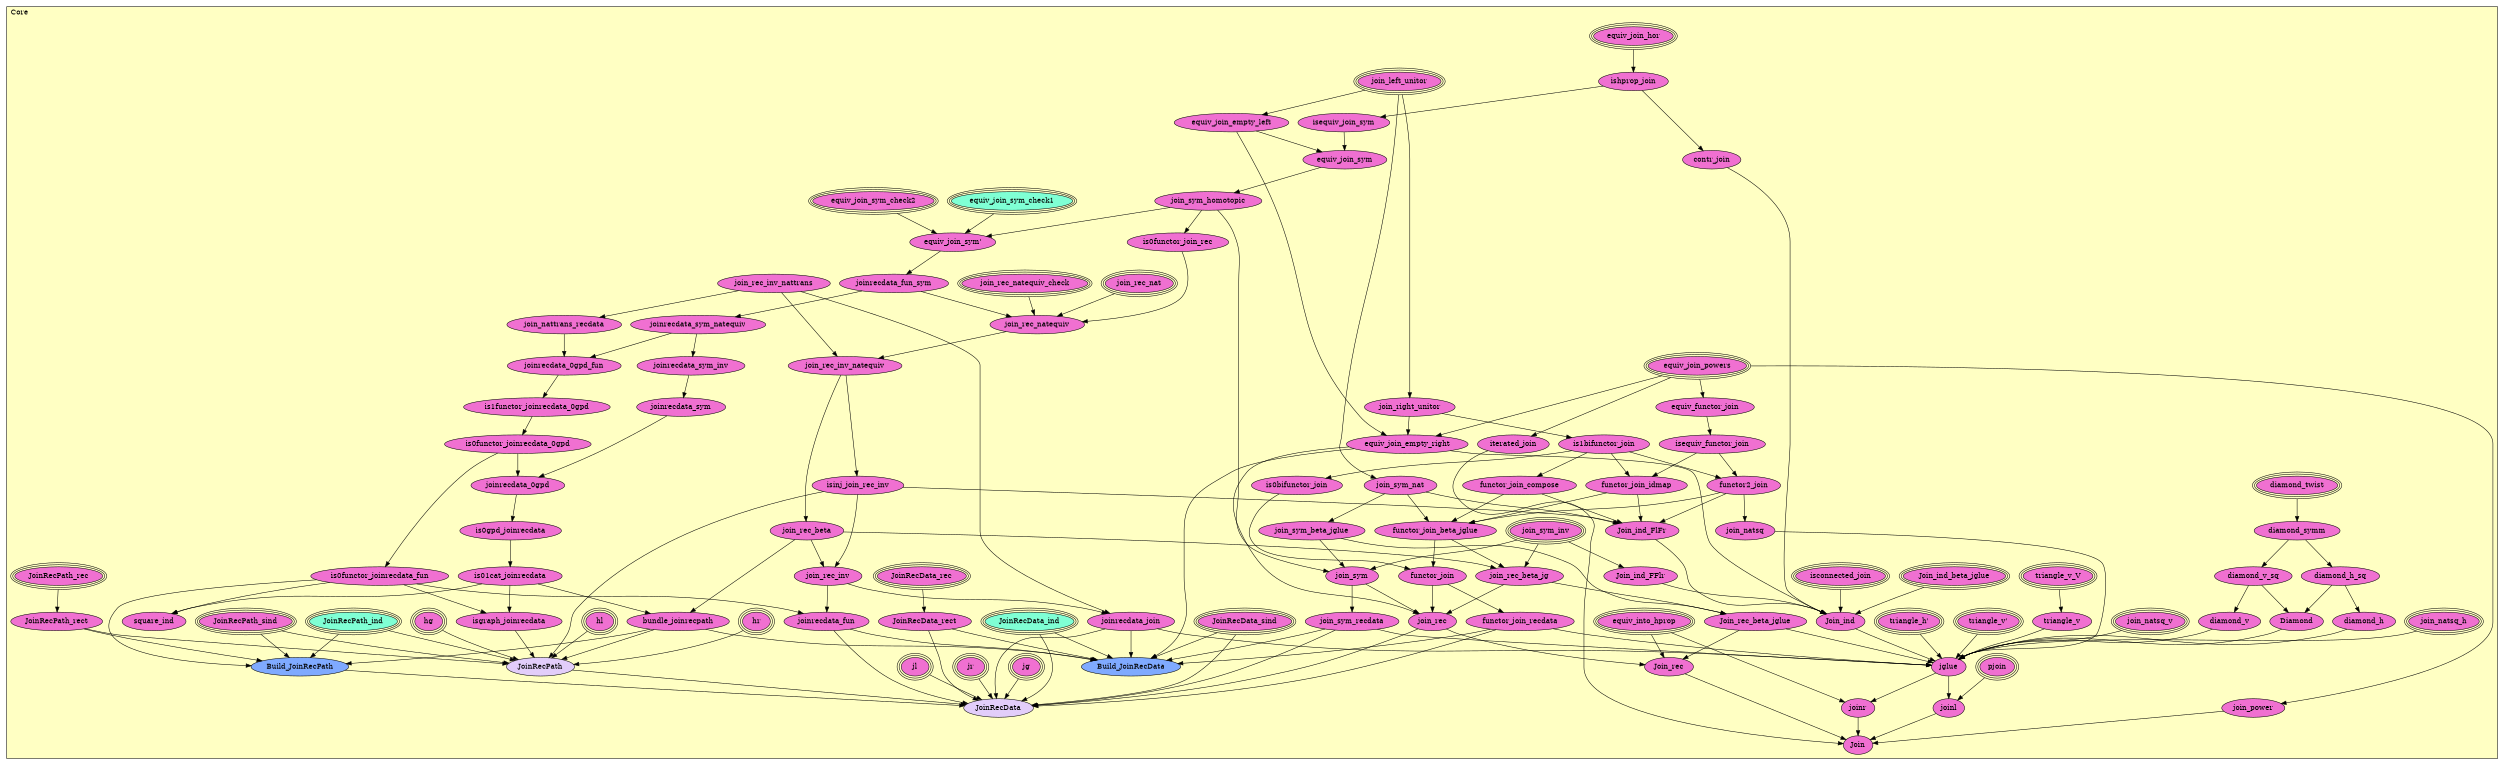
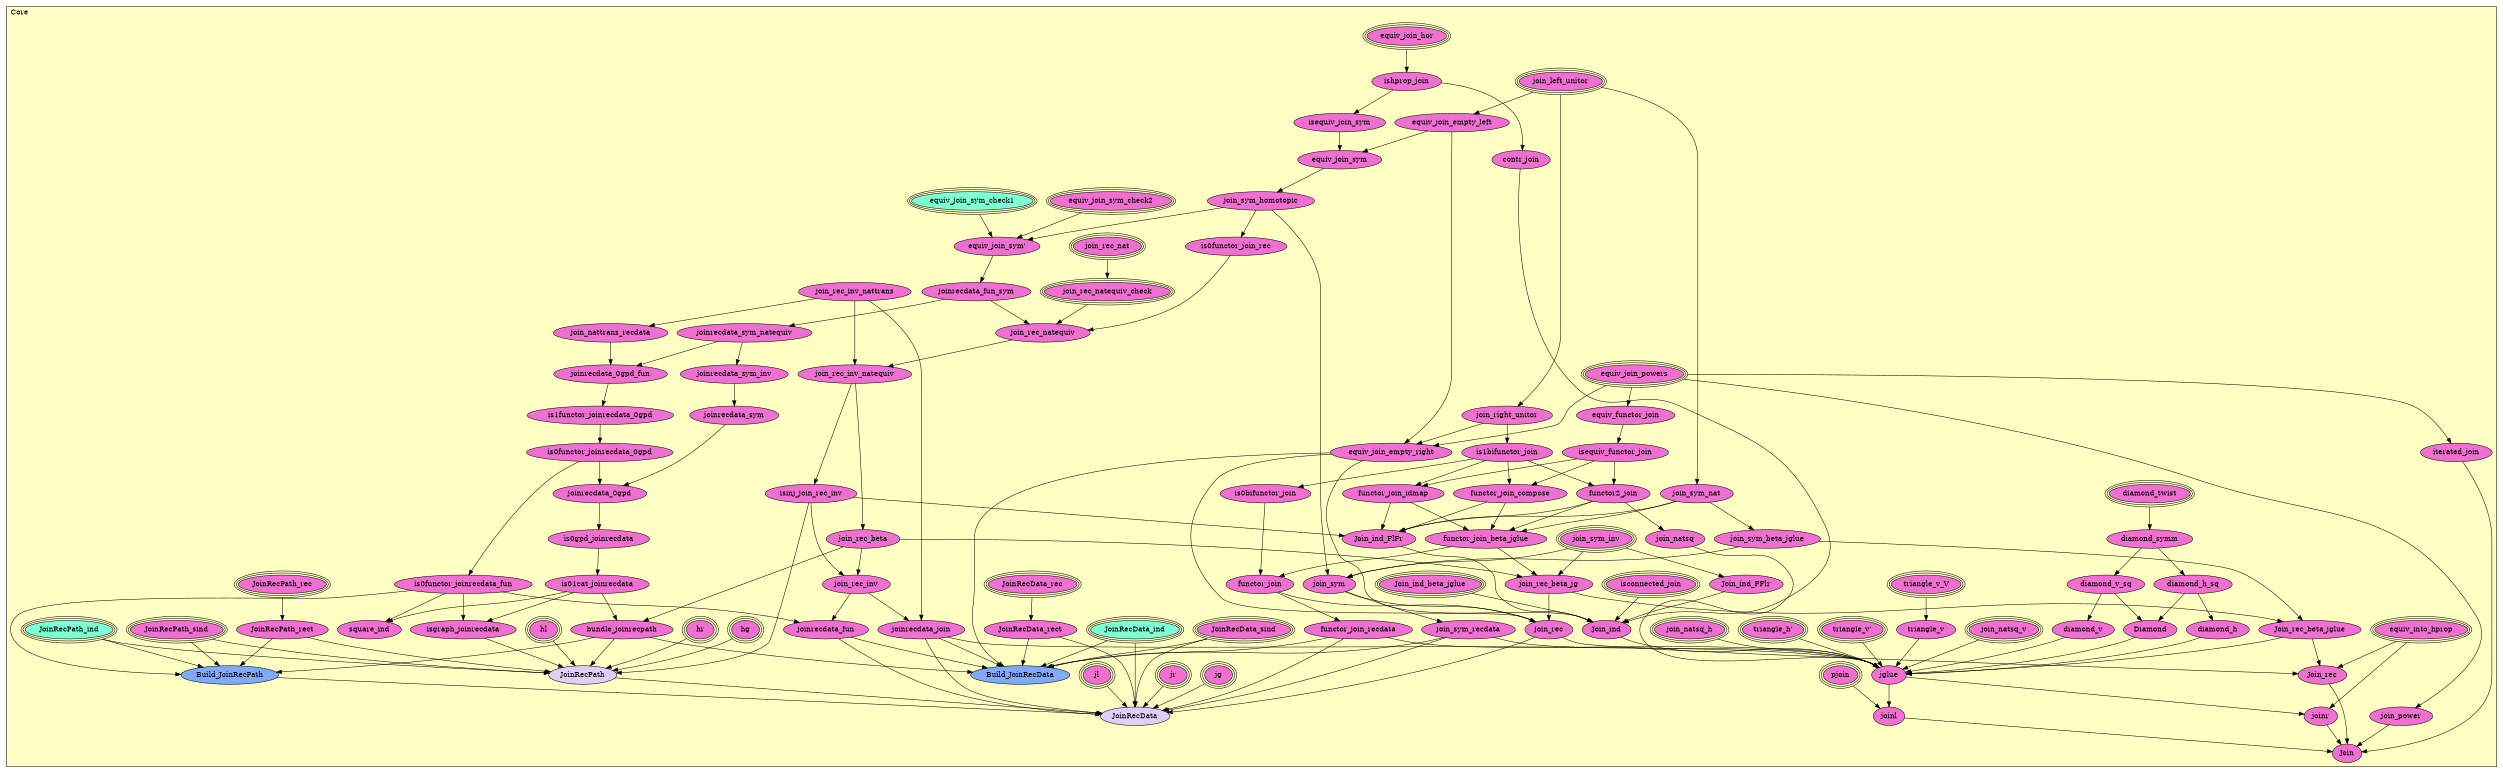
edge "join_rec_nat" -> "join_rec_natequiv": now "join_rec_nat" -> "join_rec_natequiv_check"
edge "isequiv_functor_join" -> "functor_join_compose": added
